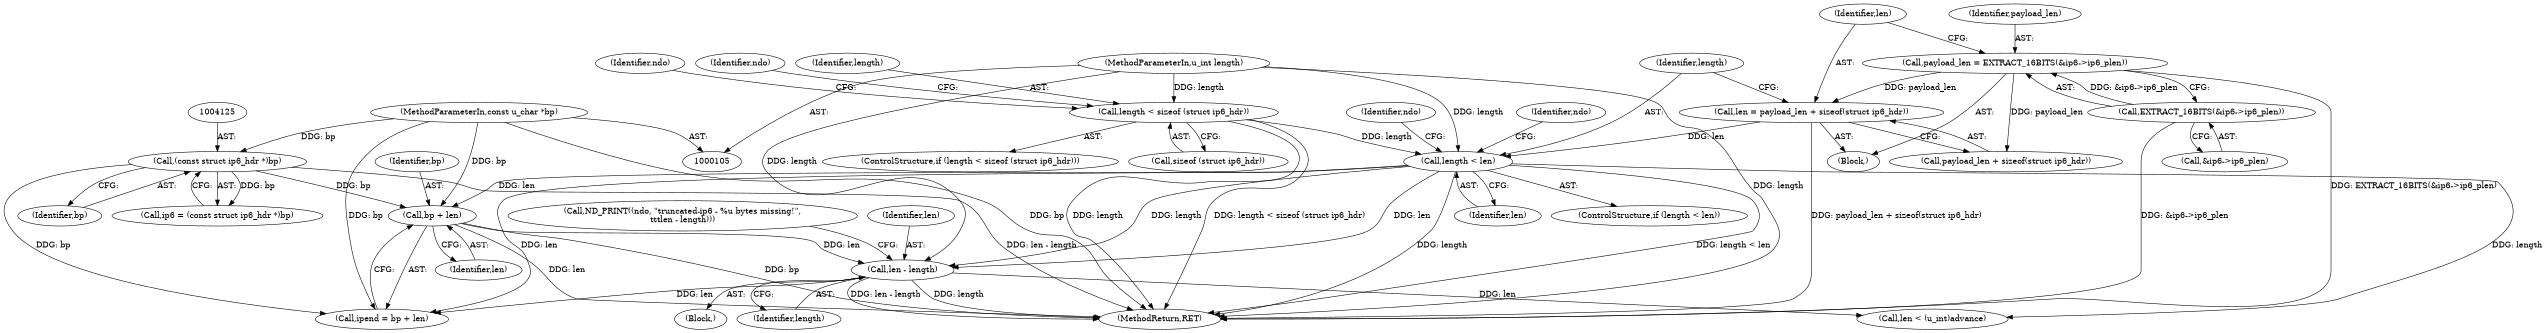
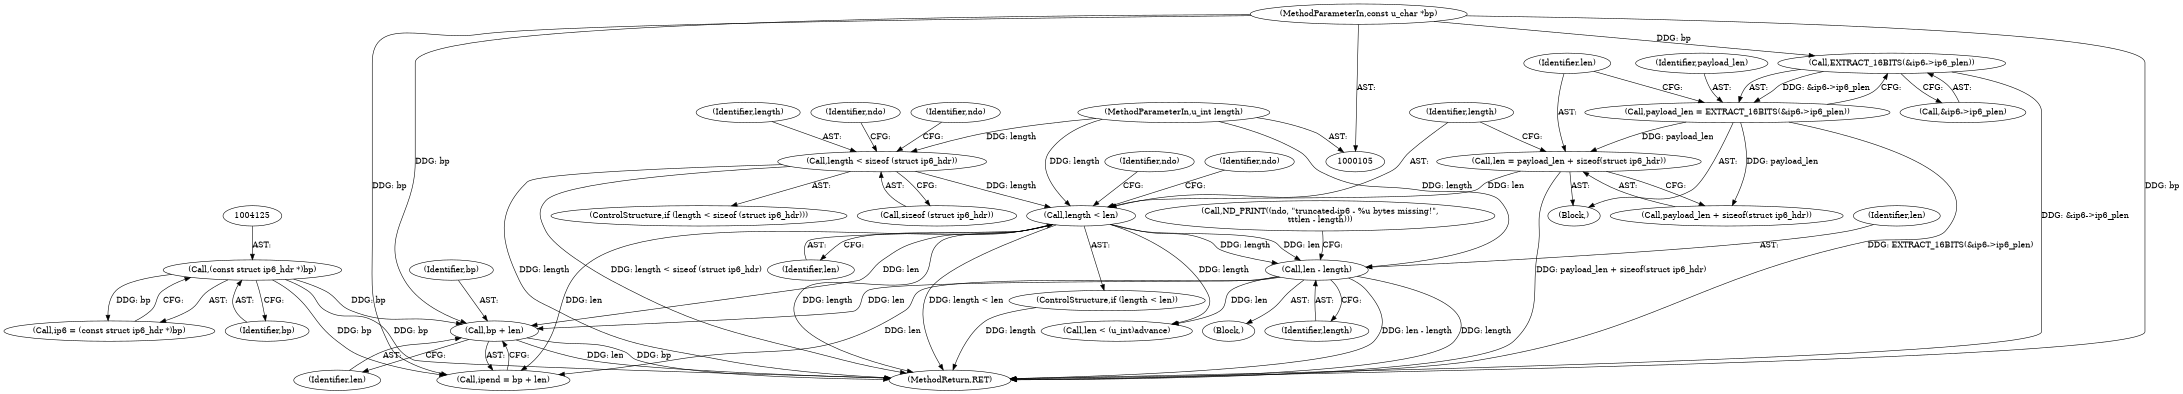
edge "(MethodParameterIn,const u_char *bp)" -> "(Call,(const struct ip6_hdr *)bp)": now "(MethodParameterIn,const u_char *bp)" -> "(Call,EXTRACT_16BITS(&ip6->ip6_plen))"
edge "(MethodParameterIn,u_int length)" -> "(MethodReturn,RET)": now "(ControlStructure,if (length < len))" -> "(MethodReturn,RET)"
edge "(Call,bp + len)" -> "(Call,len - length)": reversed
edge "(Call,(const struct ip6_hdr *)bp)" -> "(MethodReturn,RET)": label "DDG: len - length" -> "DDG: bp"
